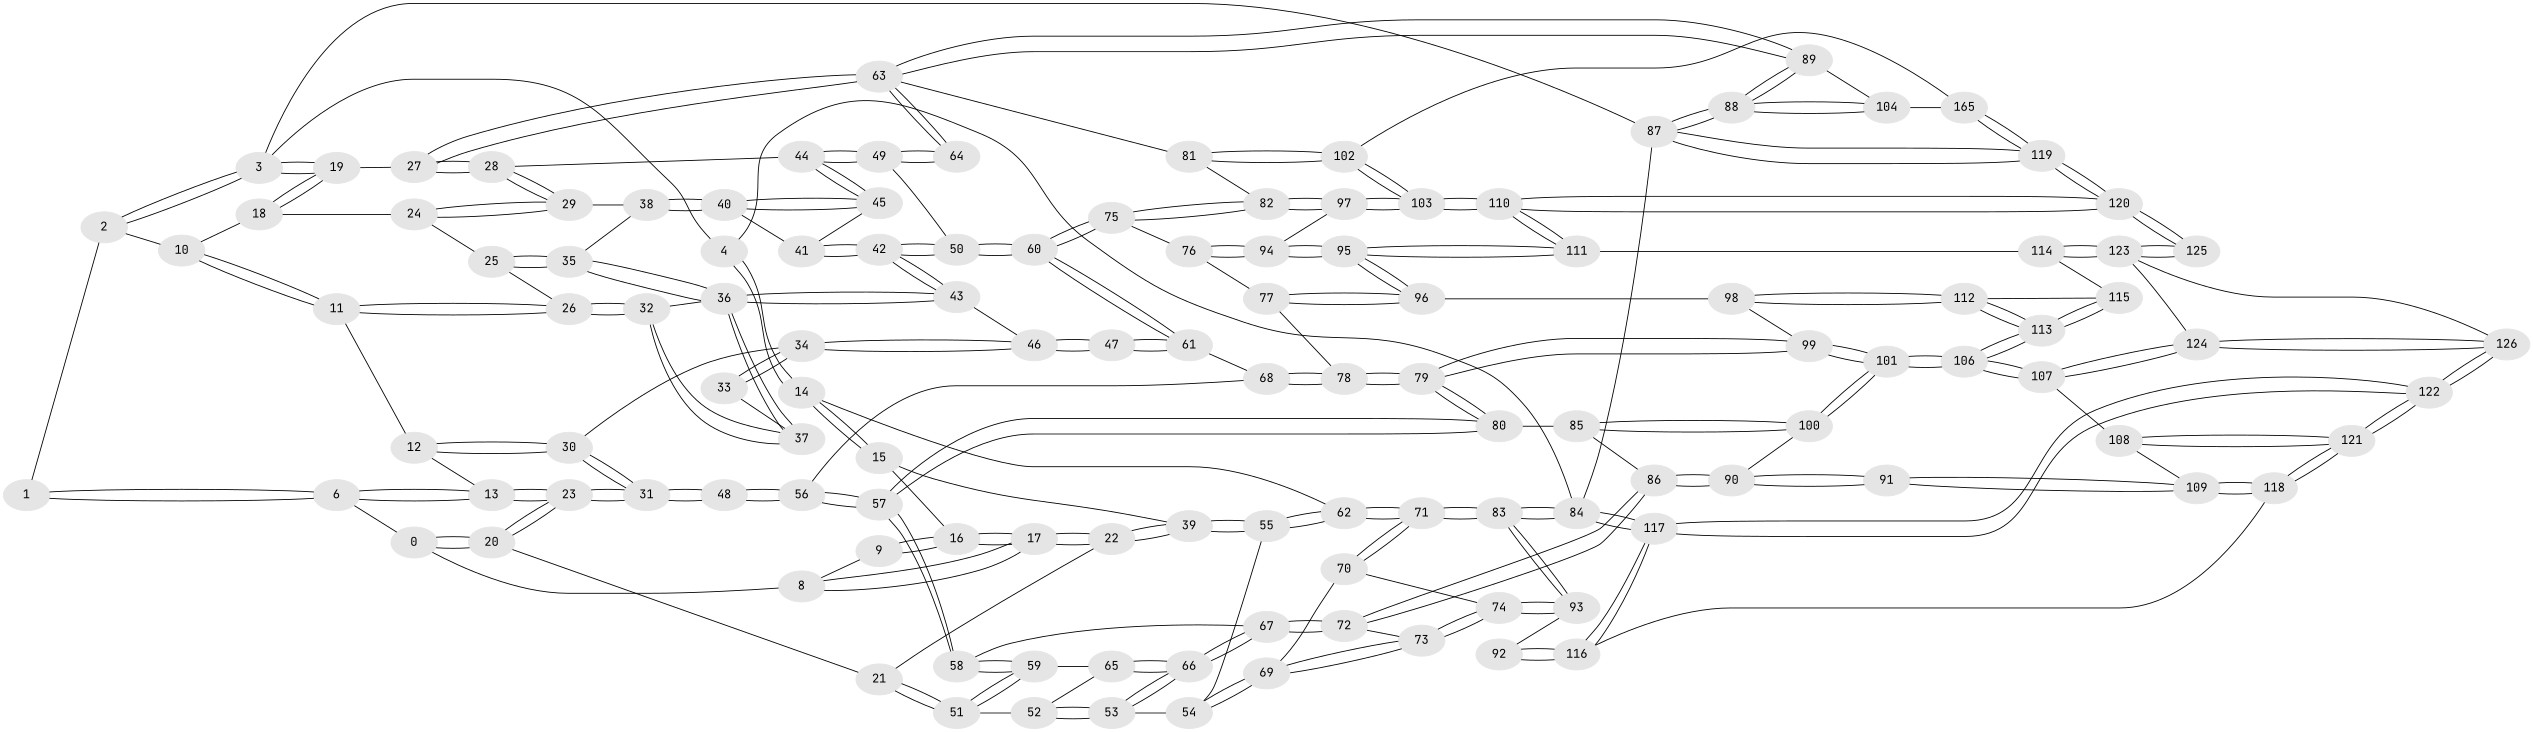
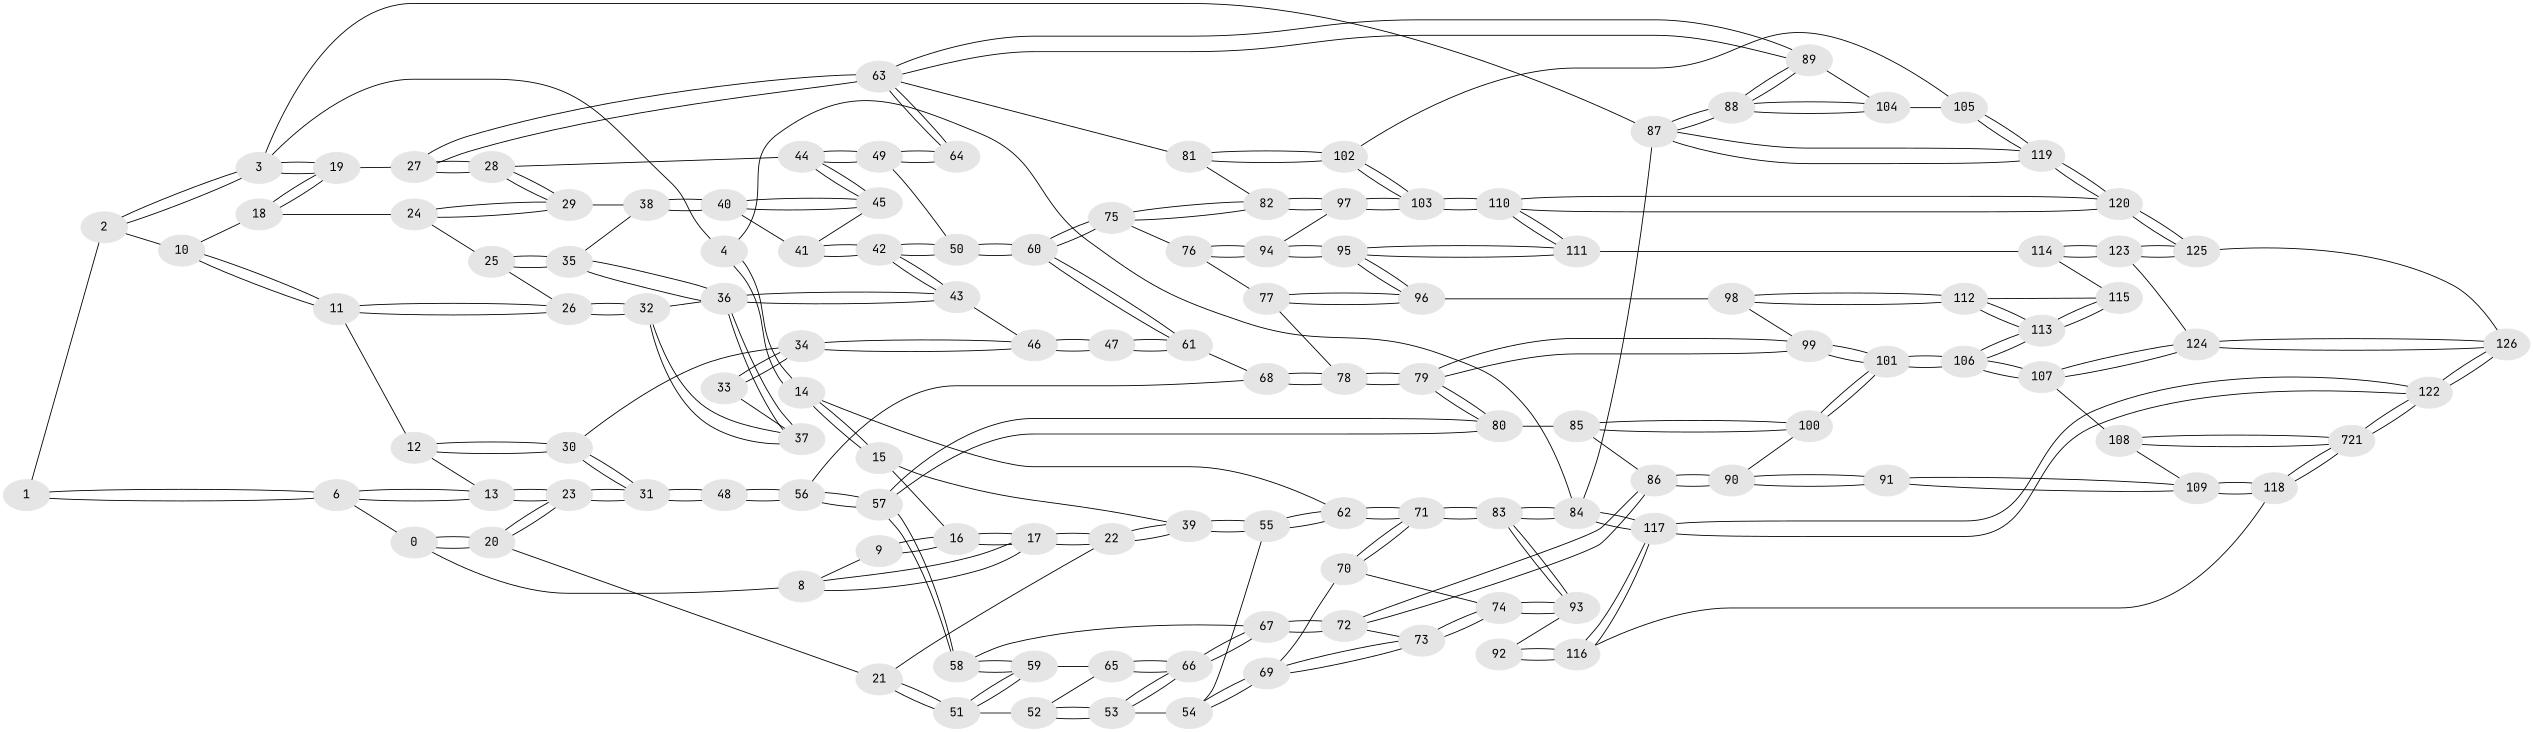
node "165": label "165" -> "105"
edge "123" -- "126": now "125" -- "126"
node "121": label "121" -> "721"
